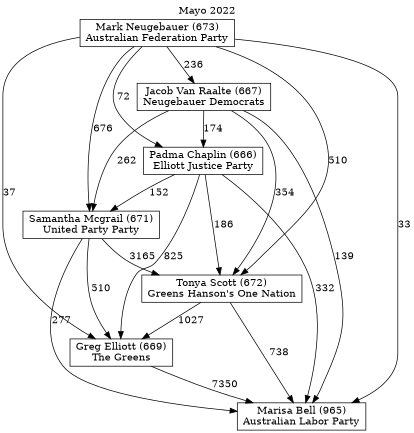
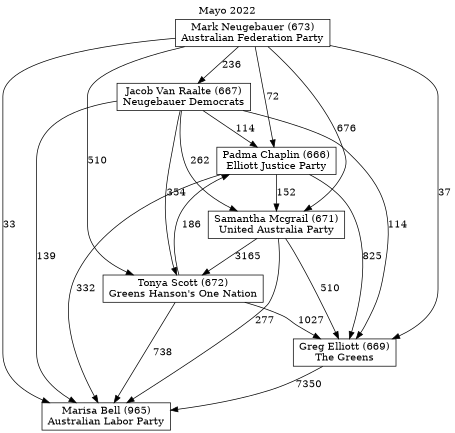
edge "Jacob Van Raalte (667) Neugebauer Democrats" -> "Padma Chaplin (666) Elliott Justice Party": label "174" -> "114"
edge "Jacob Van Raalte (667) Neugebauer Democrats" -> "Greg Elliott (669) The Greens": added, label "114"
edge "Padma Chaplin (666) Elliott Justice Party" -> "Tonya Scott (672) Greens Hanson's One Nation": reversed
node "Samantha Mcgrail (671) United Party Party": label "Samantha Mcgrail (671) United Party Party" -> "Samantha Mcgrail (671) United Australia Party"
